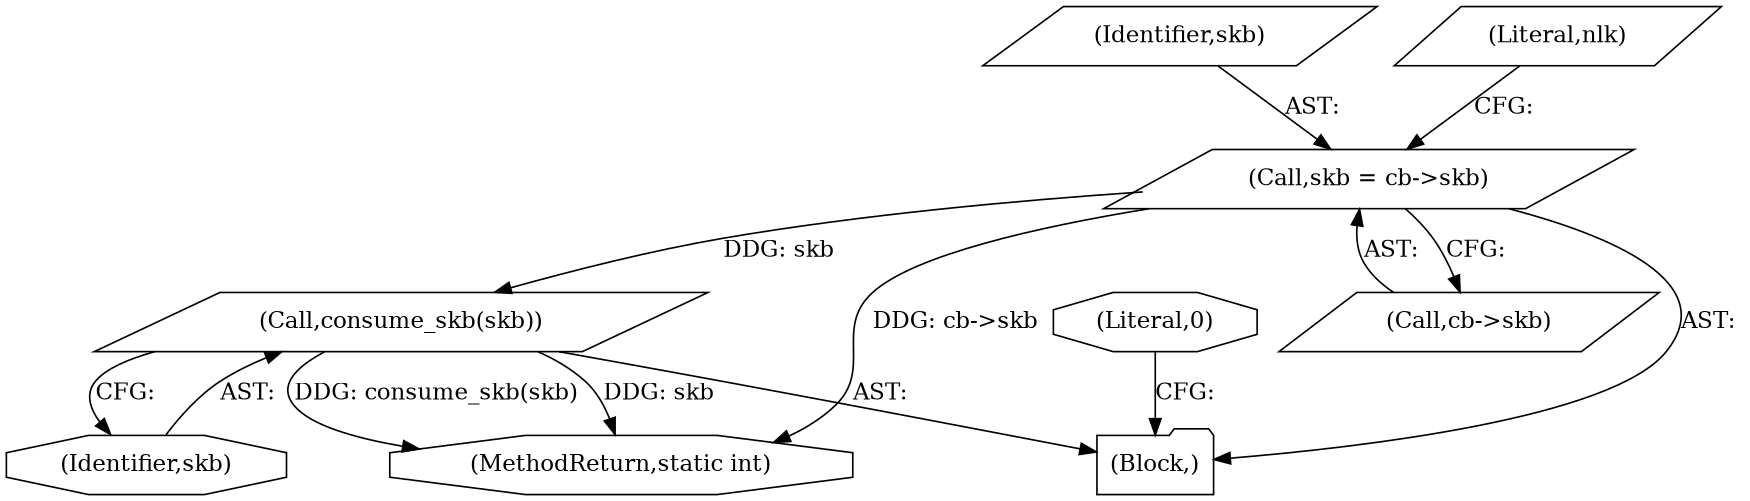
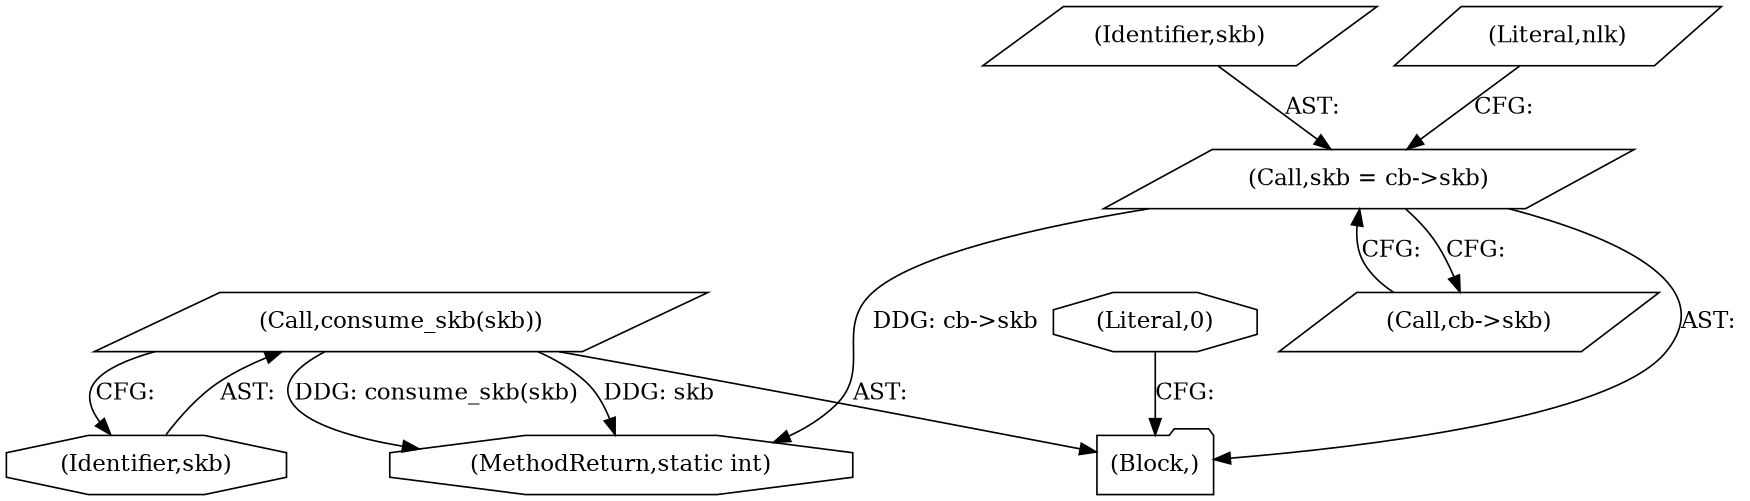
edge "(Call,skb = cb->skb)" -> "(Call,consume_skb(skb))": removed, label "DDG: skb"
edge "(Call,cb->skb)" -> "(Call,skb = cb->skb)": label "AST: " -> "CFG: "
